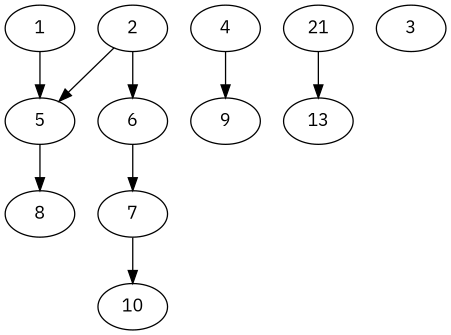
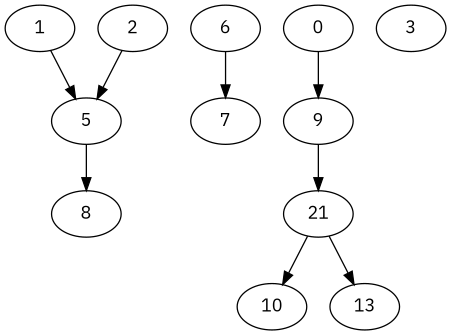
node "4": label "4" -> "0"
edge "2" -> "6": removed
edge "9" -> "21": added
edge "7" -> "10": now "21" -> "10"
